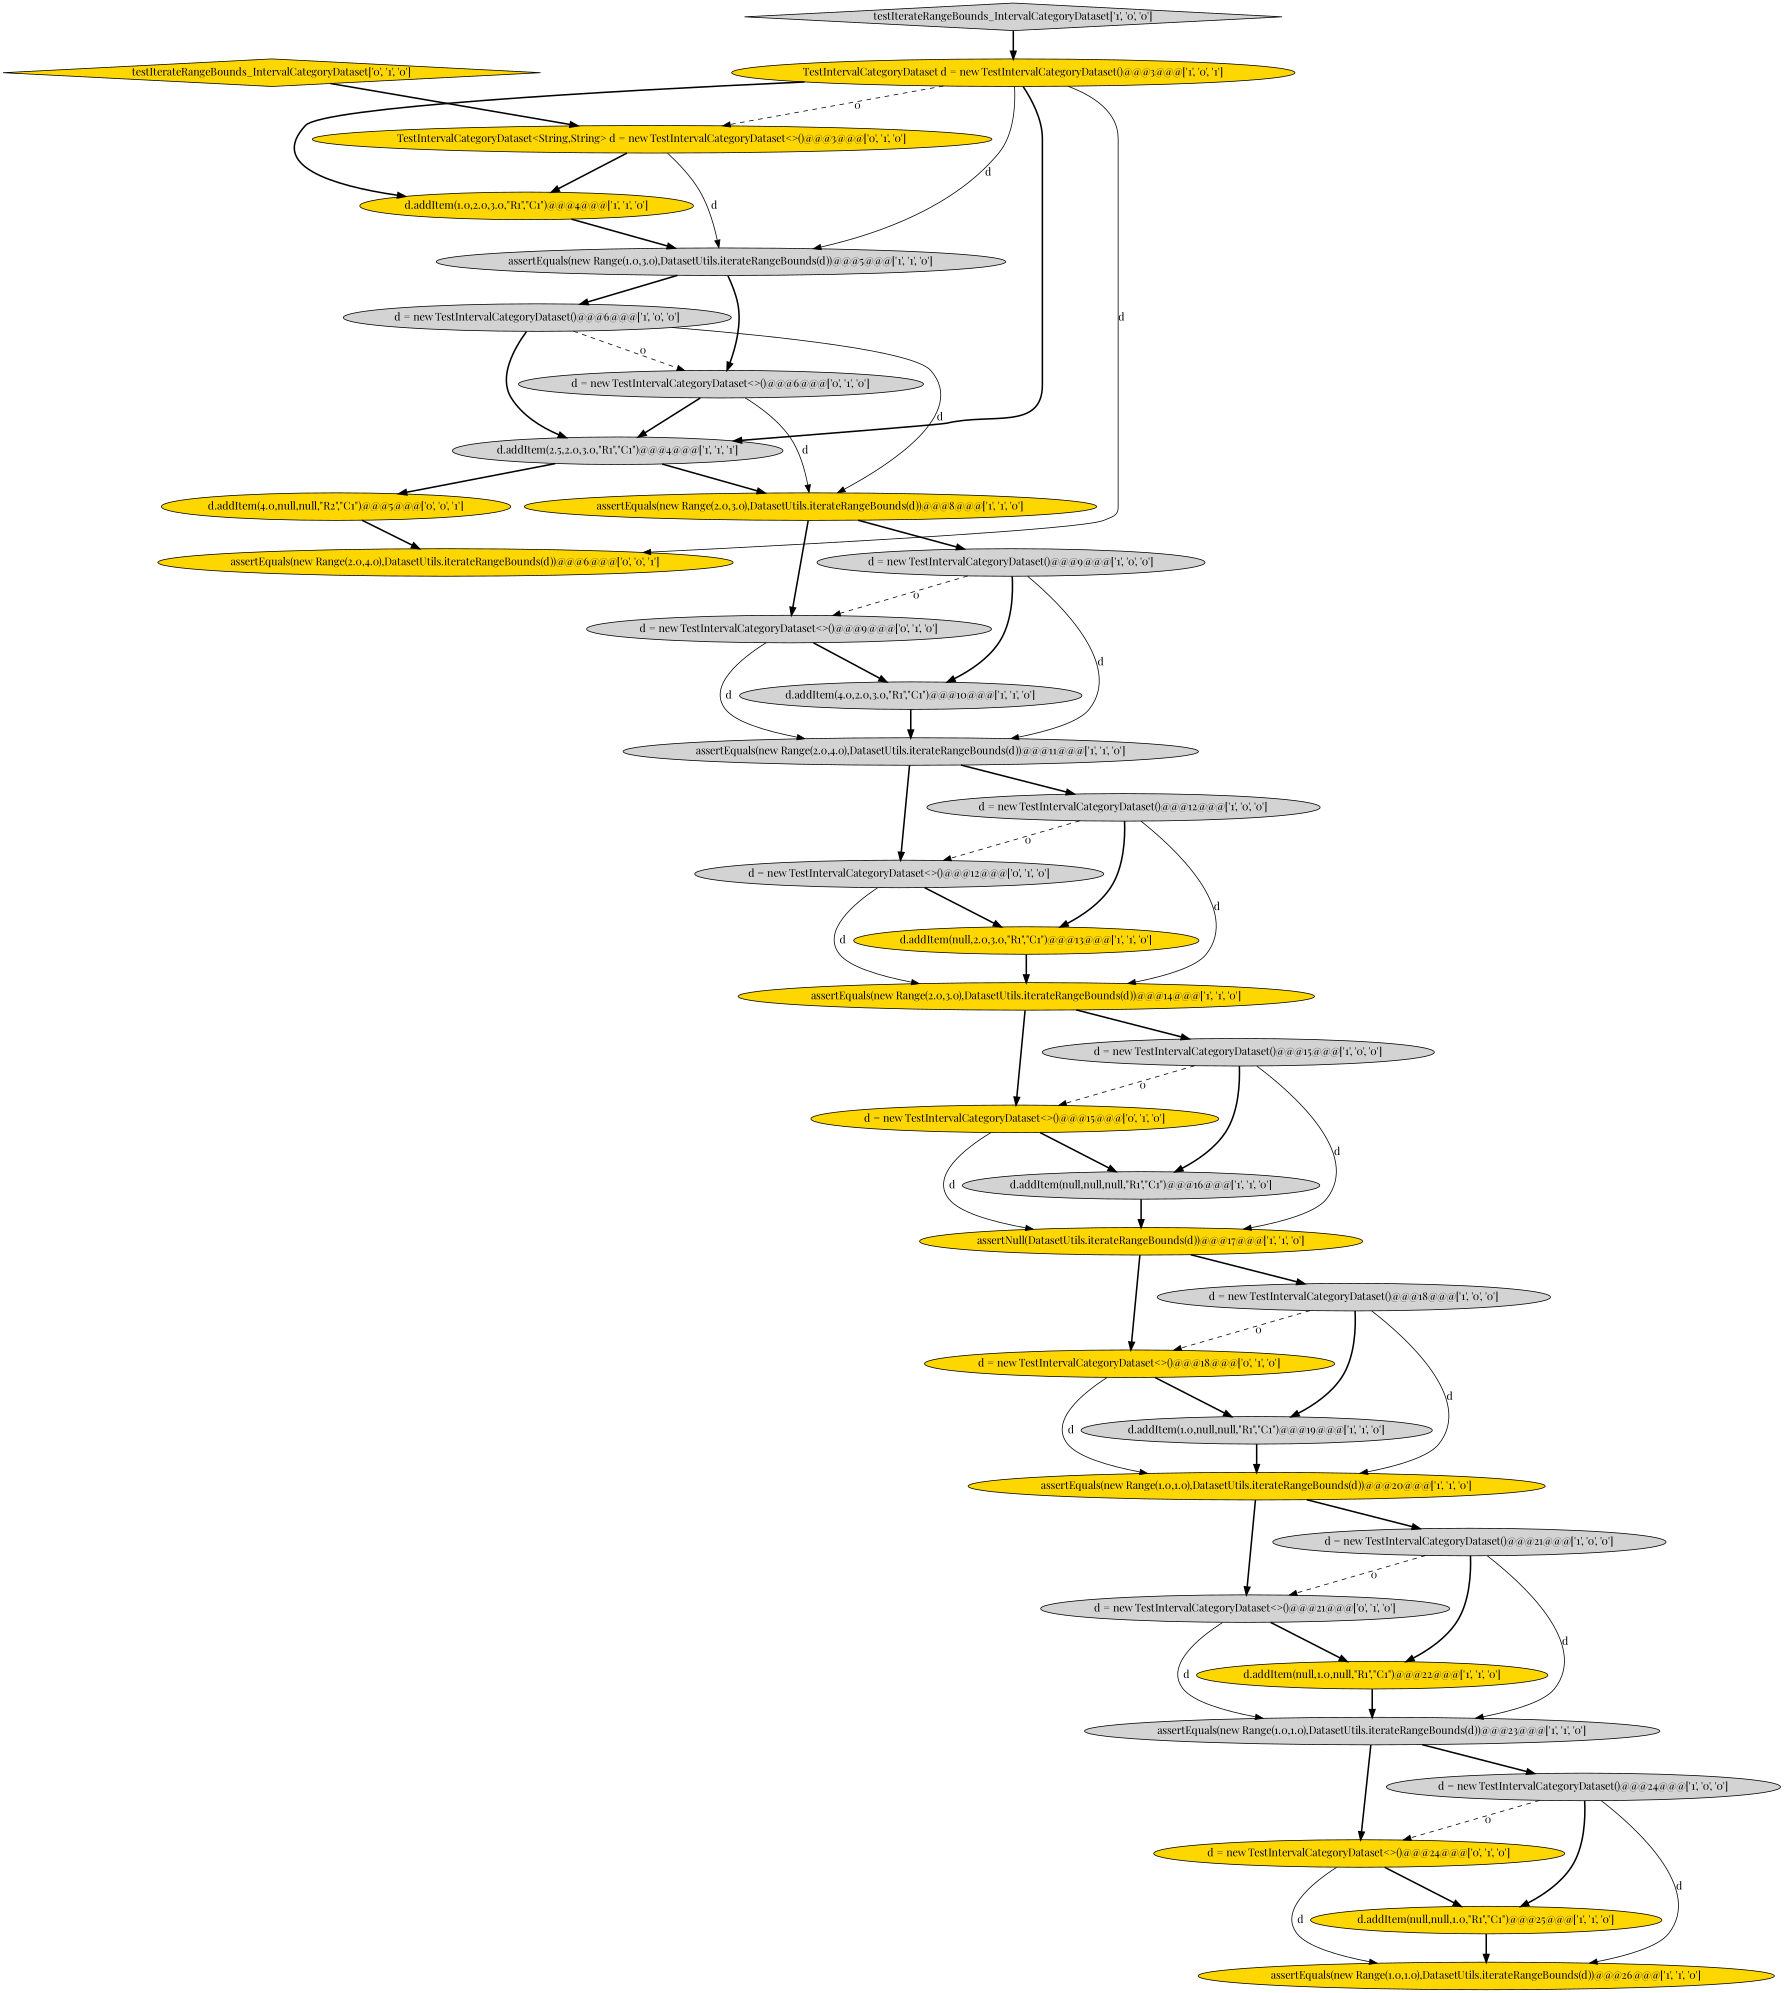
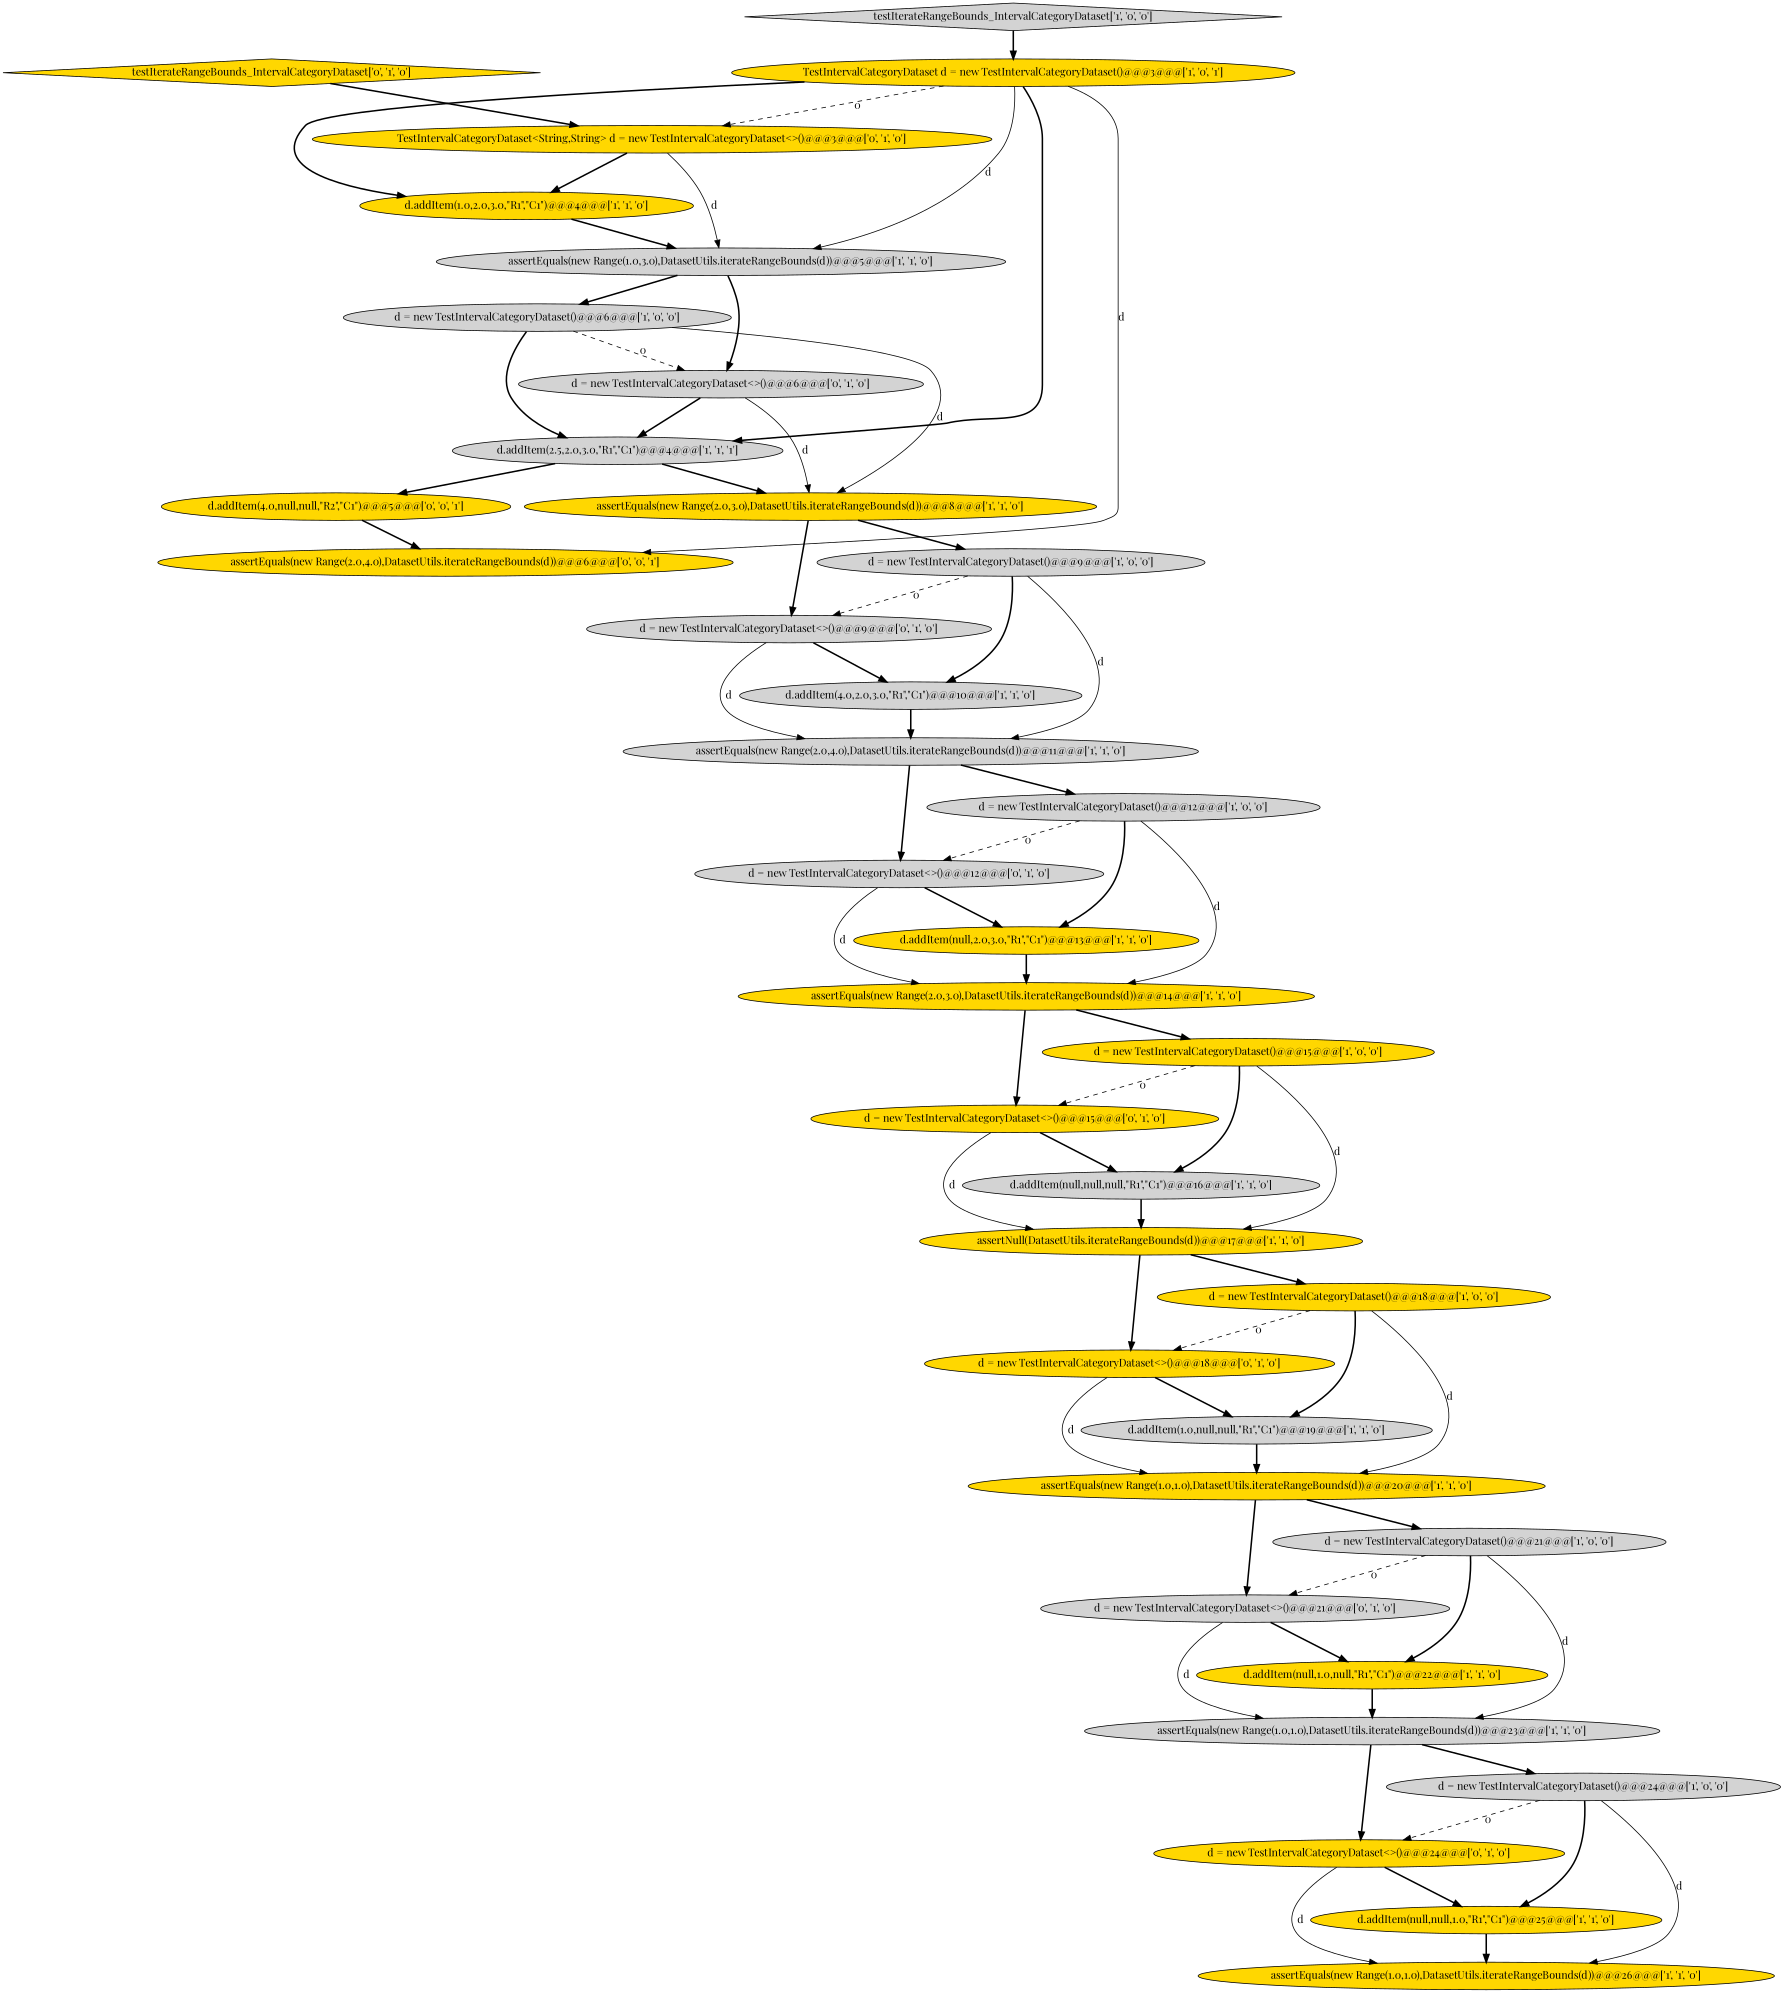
node "d = new TestIntervalCategoryDataset()@@@15@@@['1', '0', '0']": fillcolor lightgrey -> gold
node "d = new TestIntervalCategoryDataset()@@@18@@@['1', '0', '0']": fillcolor lightgrey -> gold
